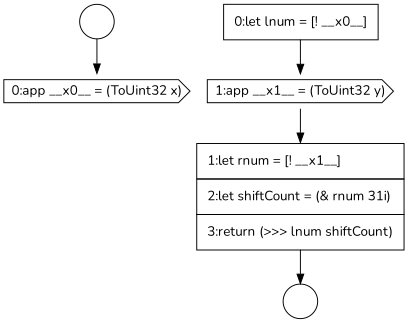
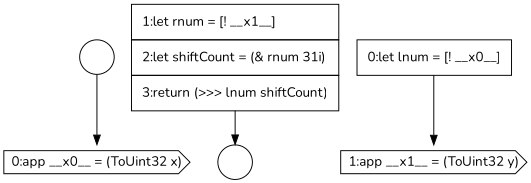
edge "1:app __x1__ = (ToUint32 y)" -> "1:let rnum = [! __x1__]": removed
